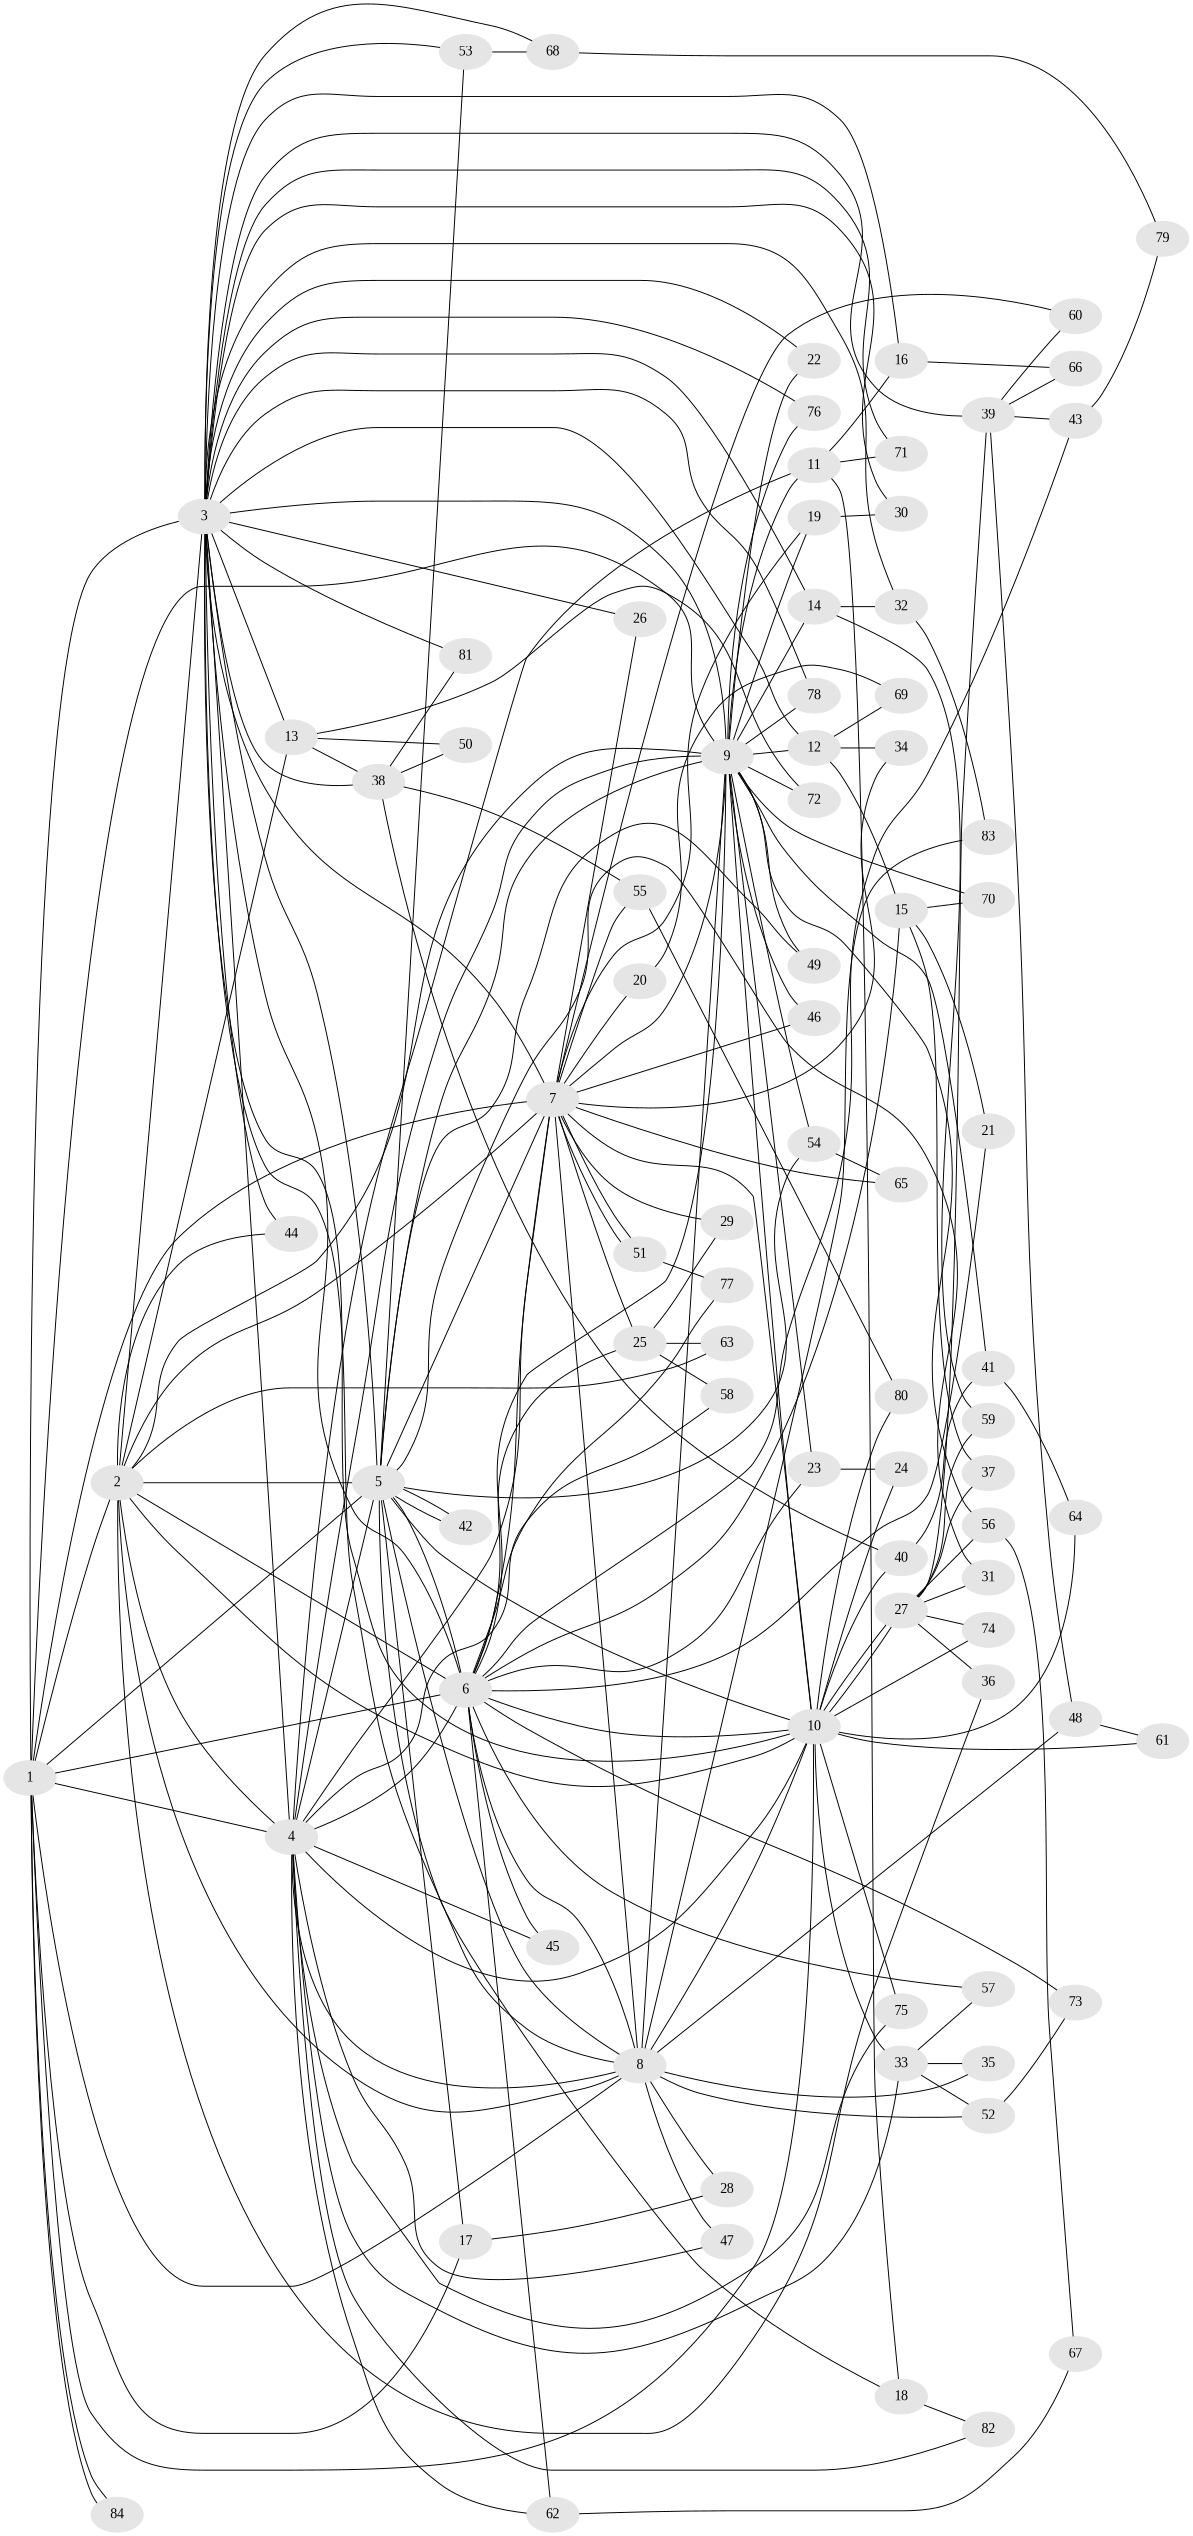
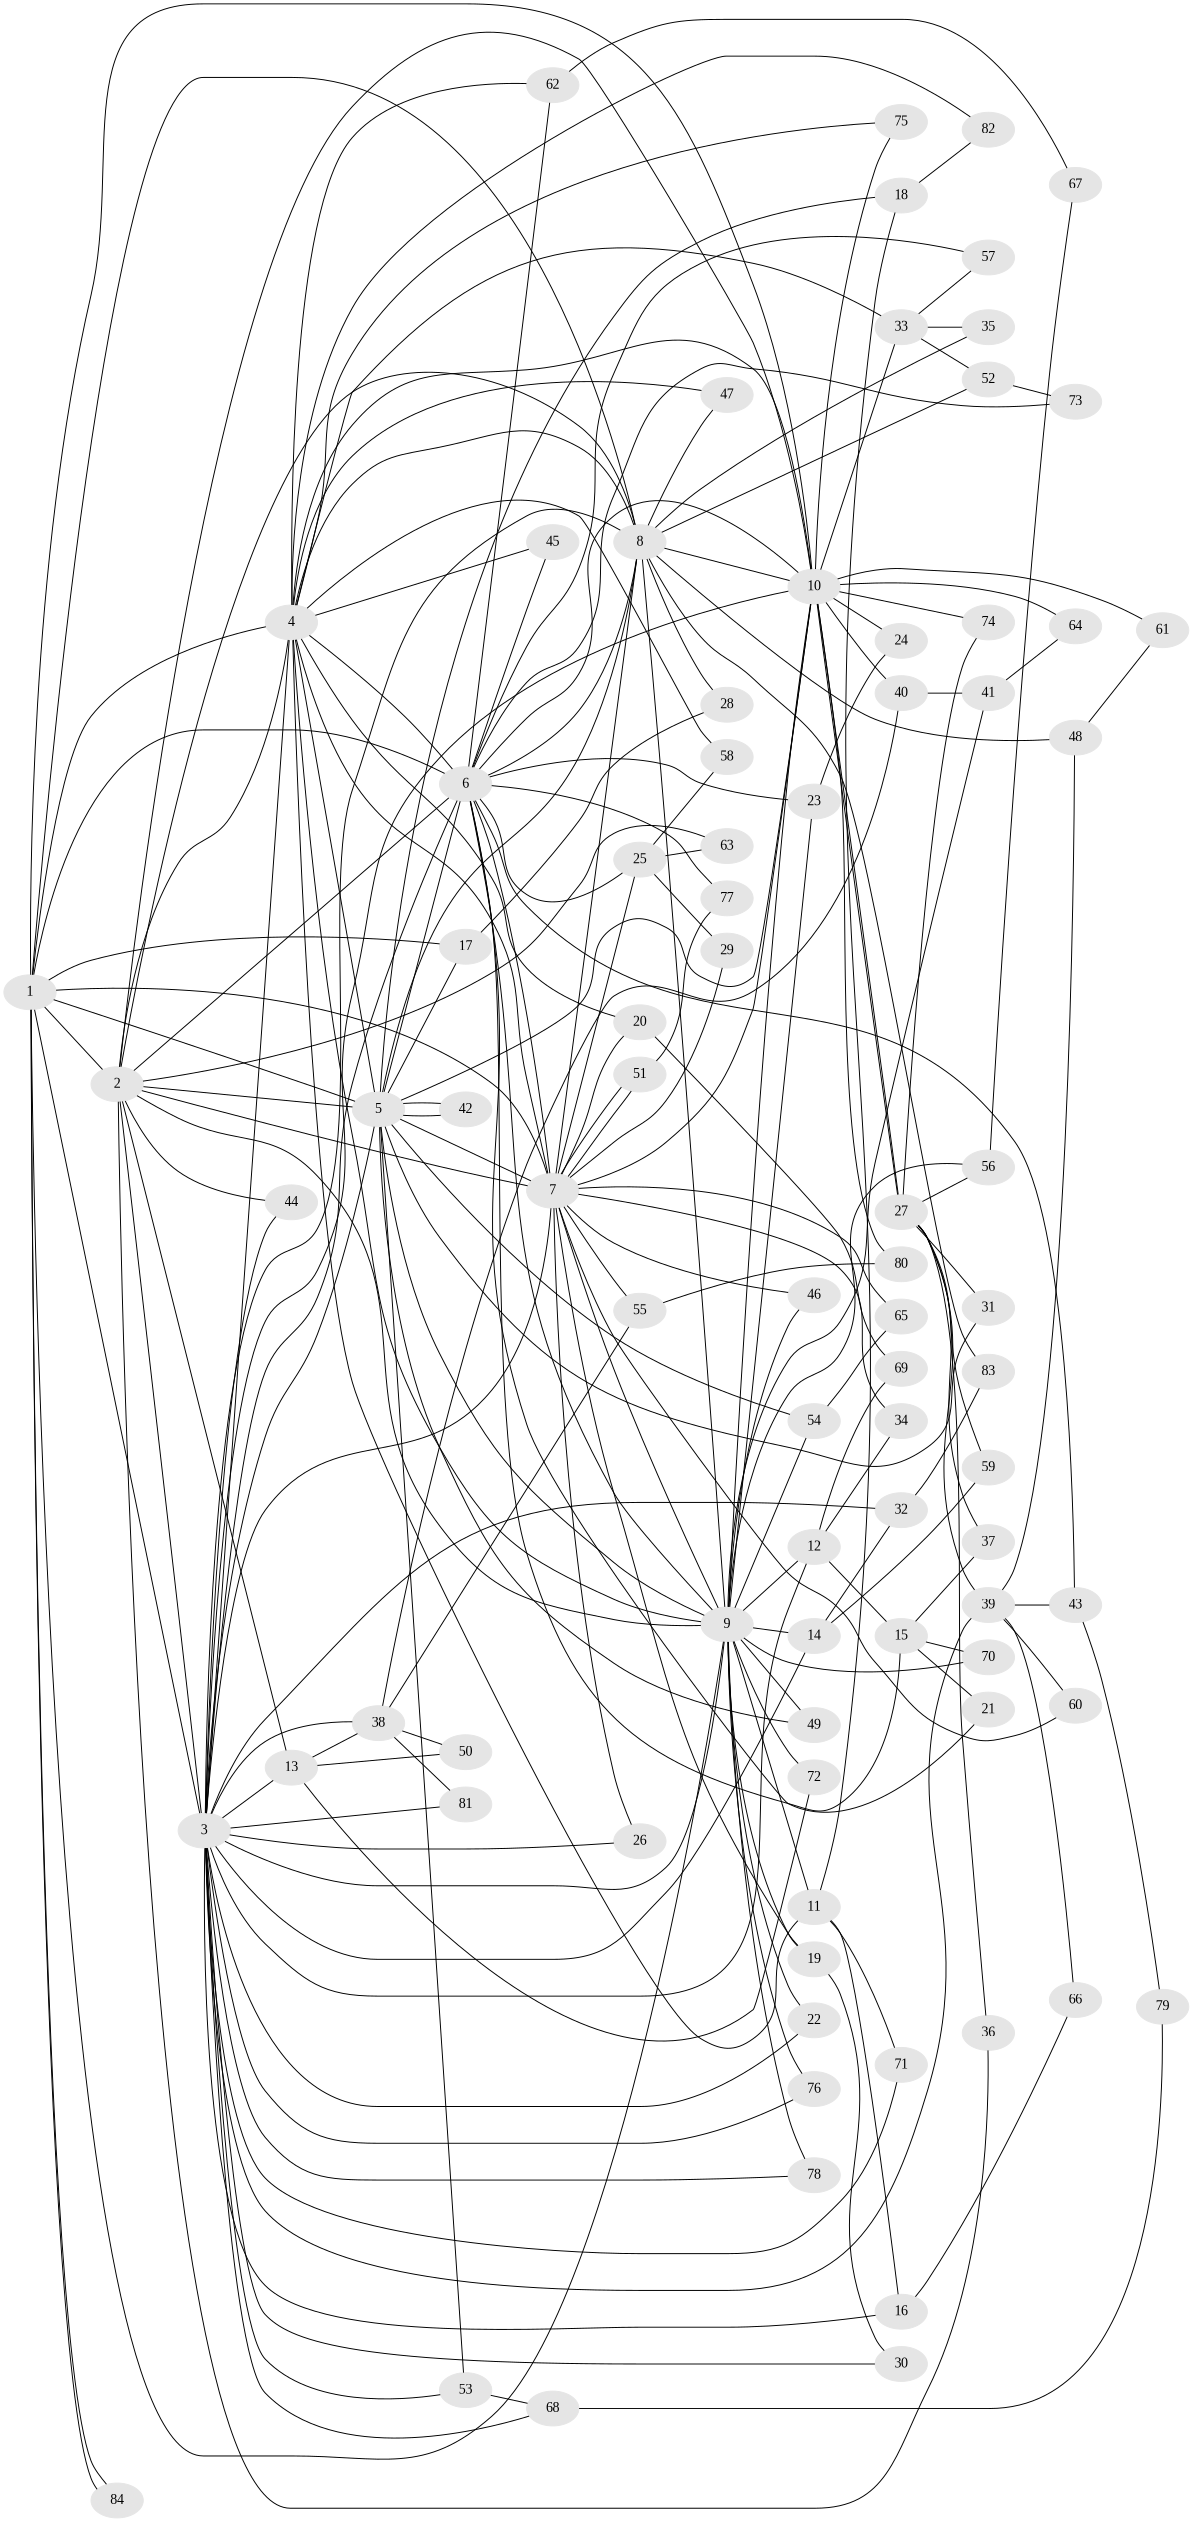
edge "4" -- "20": added
